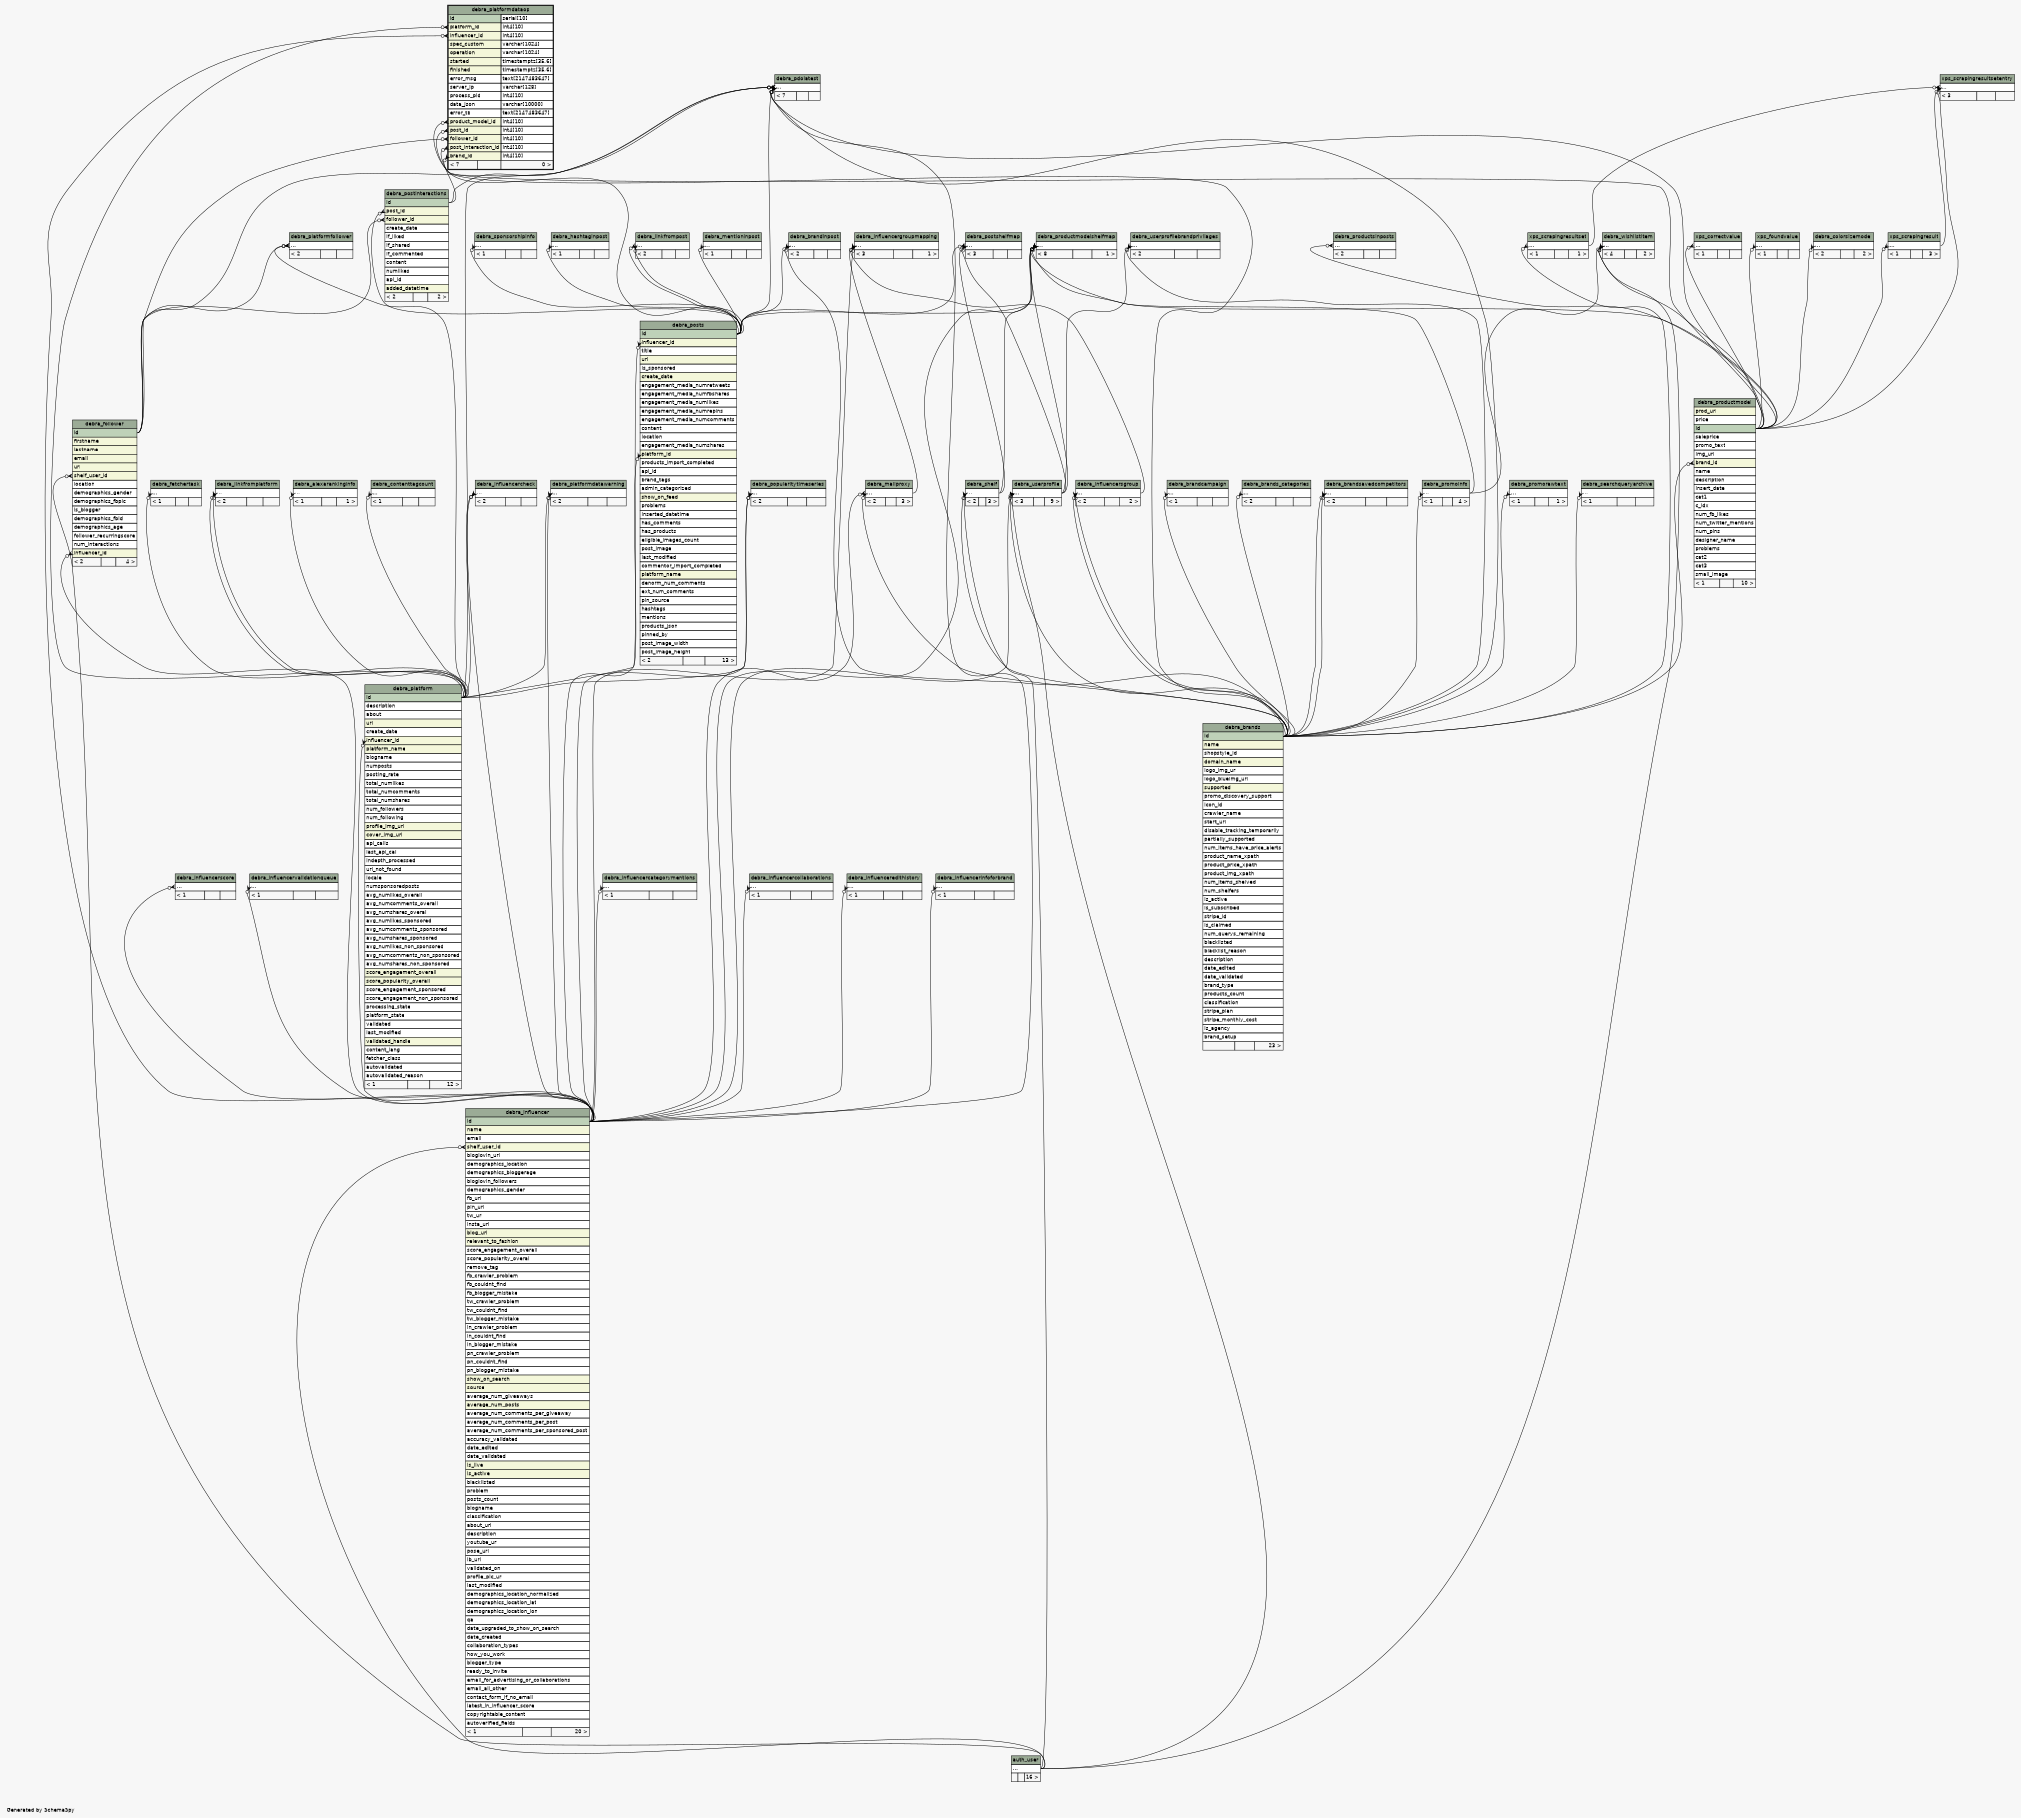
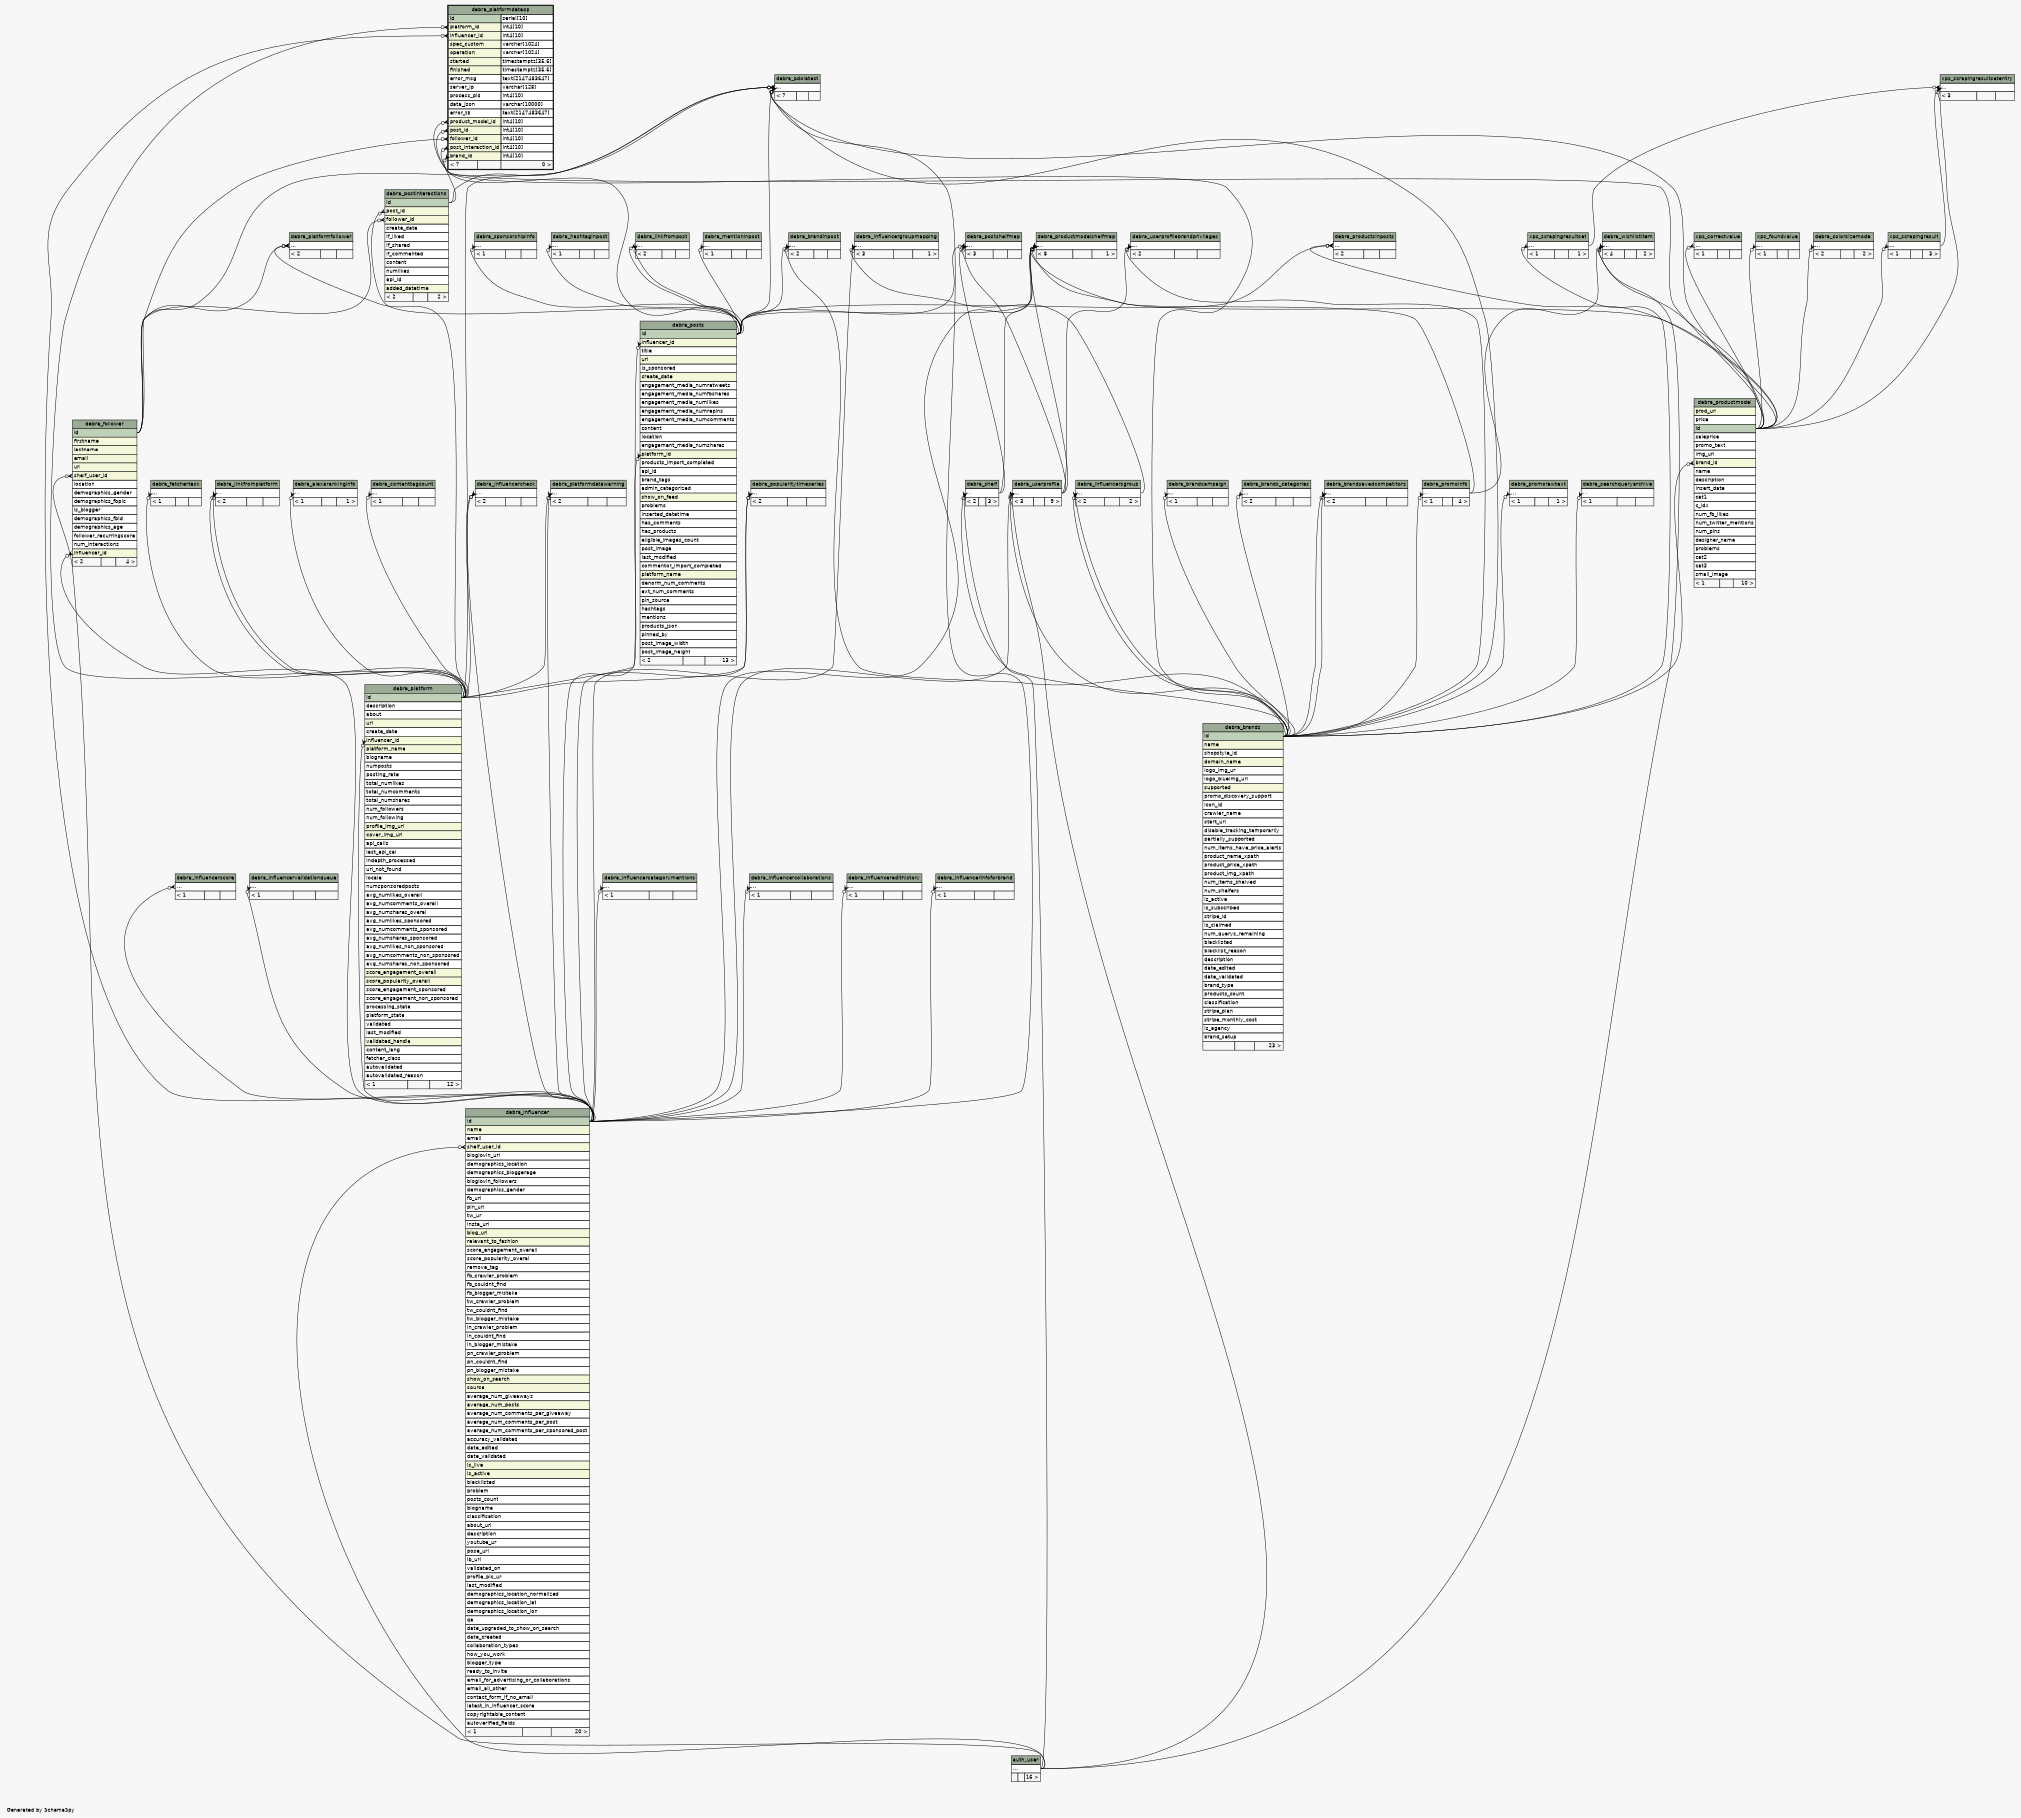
edge "debra_posts" -> "debra_productsinposts": added
node "debra_mailproxy": removed
